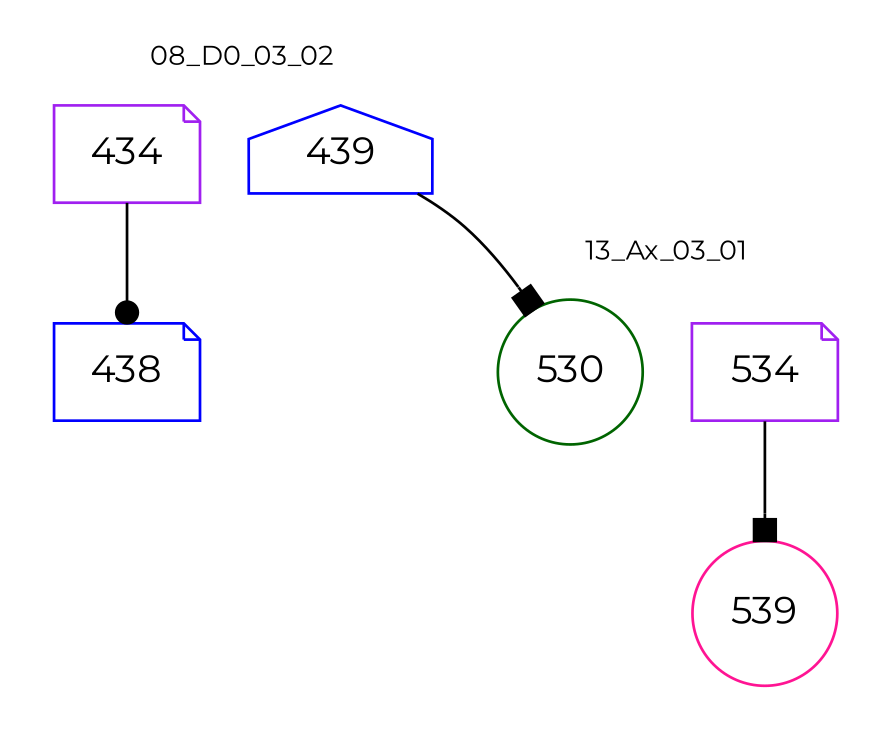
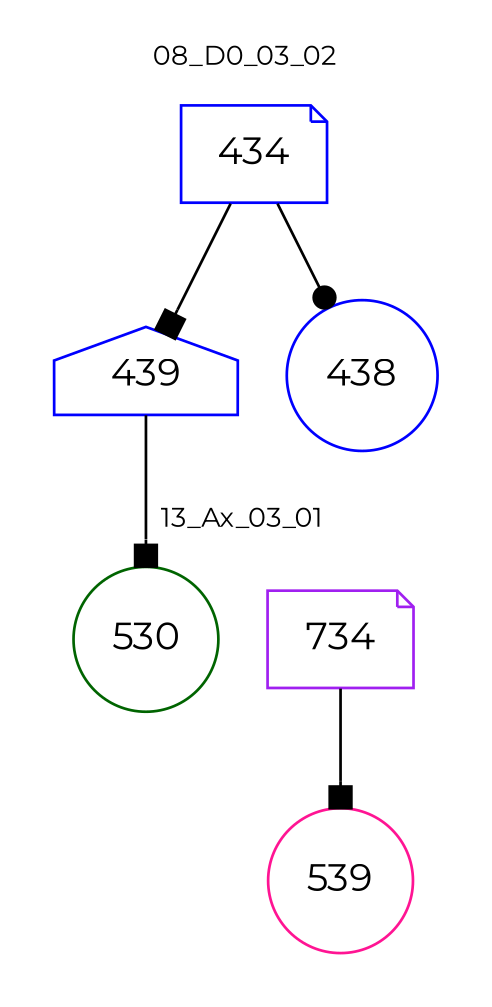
node "434": color purple -> blue
edge "434" -> "439": added
node "438": shape note -> circle
node "534": label "534" -> "734"
